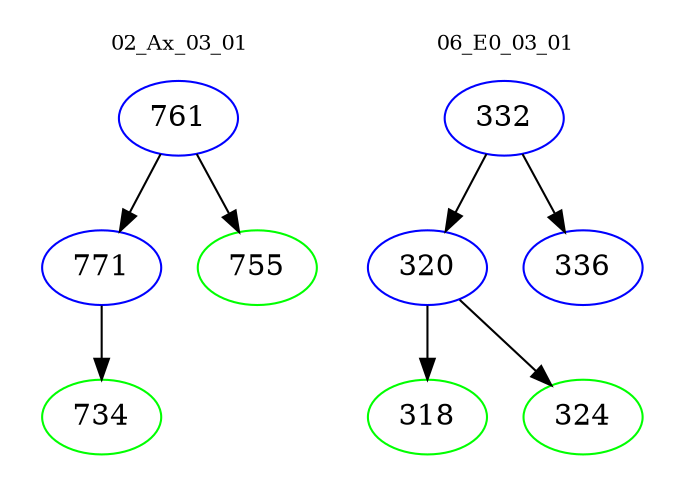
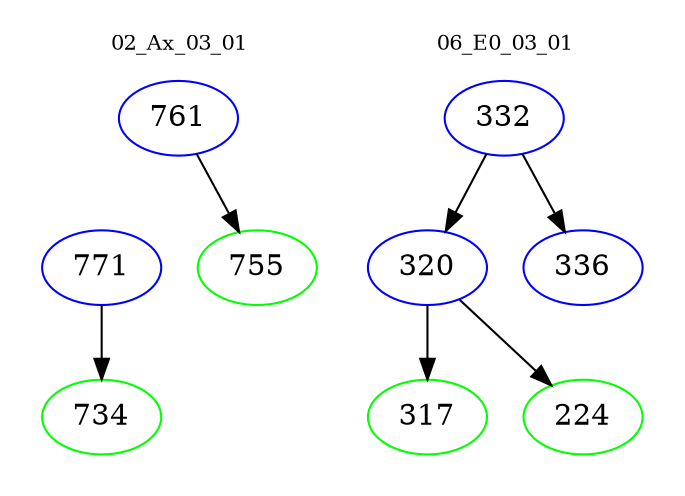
edge "761" -> "771": removed
node "318": label "318" -> "317"
node "324": label "324" -> "224"
